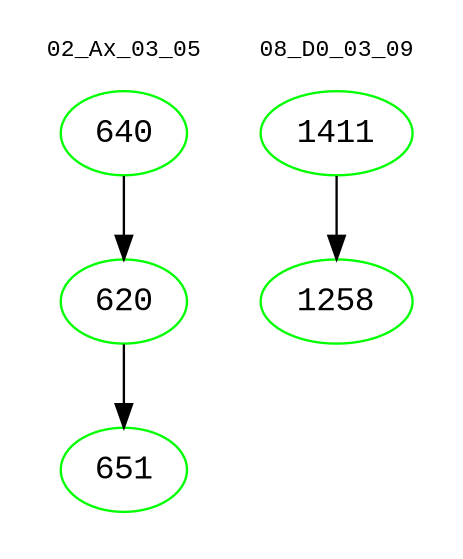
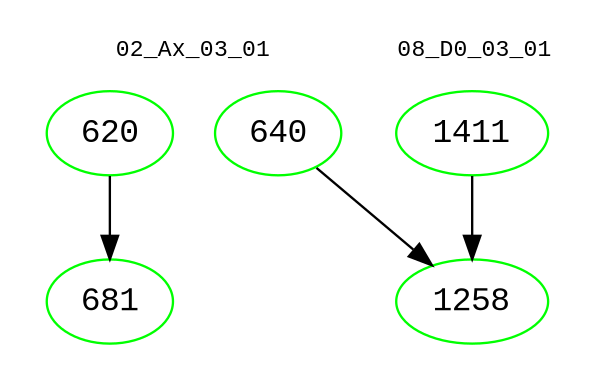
cluster "02_Ax_03_05": label "02_Ax_03_05" -> "02_Ax_03_01"
cluster "08_D0_03_09": label "08_D0_03_09" -> "08_D0_03_01"
edge "640" -> "620": now "640" -> "1258"
node "651": label "651" -> "681"
